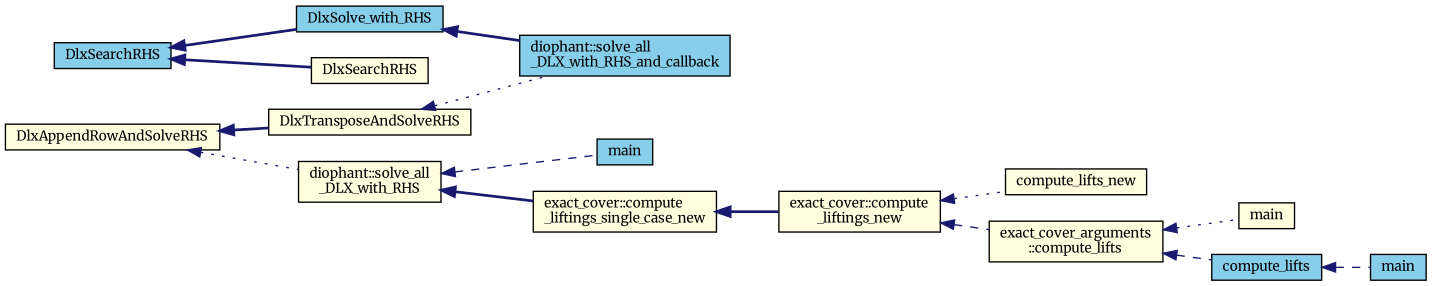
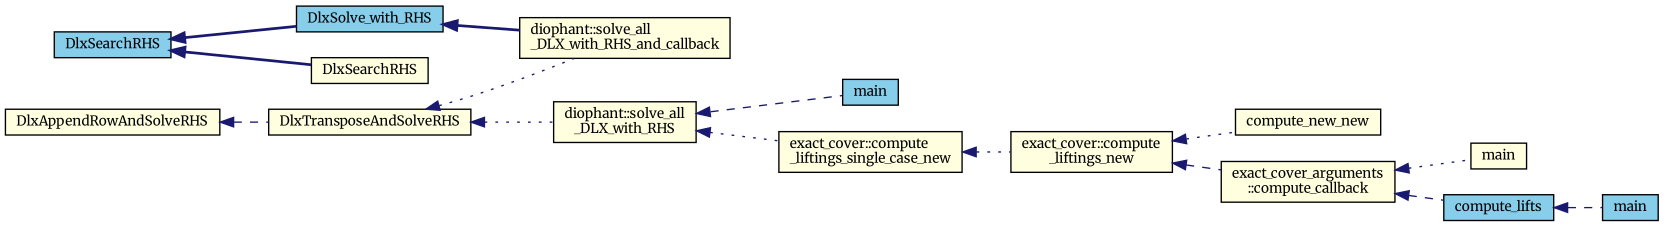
node "diophant::solve_all _DLX_with_RHS_and_callback": fillcolor skyblue -> lightyellow
edge "DlxTransposeAndSolveRHS" -> "DlxAppendRowAndSolveRHS": style bold -> dashed
edge "diophant::solve_all _DLX_with_RHS" -> "DlxAppendRowAndSolveRHS": now "diophant::solve_all _DLX_with_RHS" -> "DlxTransposeAndSolveRHS"
node "compute_lifts_new": label "compute_lifts_new" -> "compute_new_new"
edge "exact_cover::compute _liftings_single_case_new" -> "diophant::solve_all _DLX_with_RHS": style bold -> dotted
edge "exact_cover::compute _liftings_new" -> "exact_cover::compute _liftings_single_case_new": style bold -> dotted
node "exact_cover_arguments ::compute_lifts": label "exact_cover_arguments ::compute_lifts" -> "exact_cover_arguments ::compute_callback"
